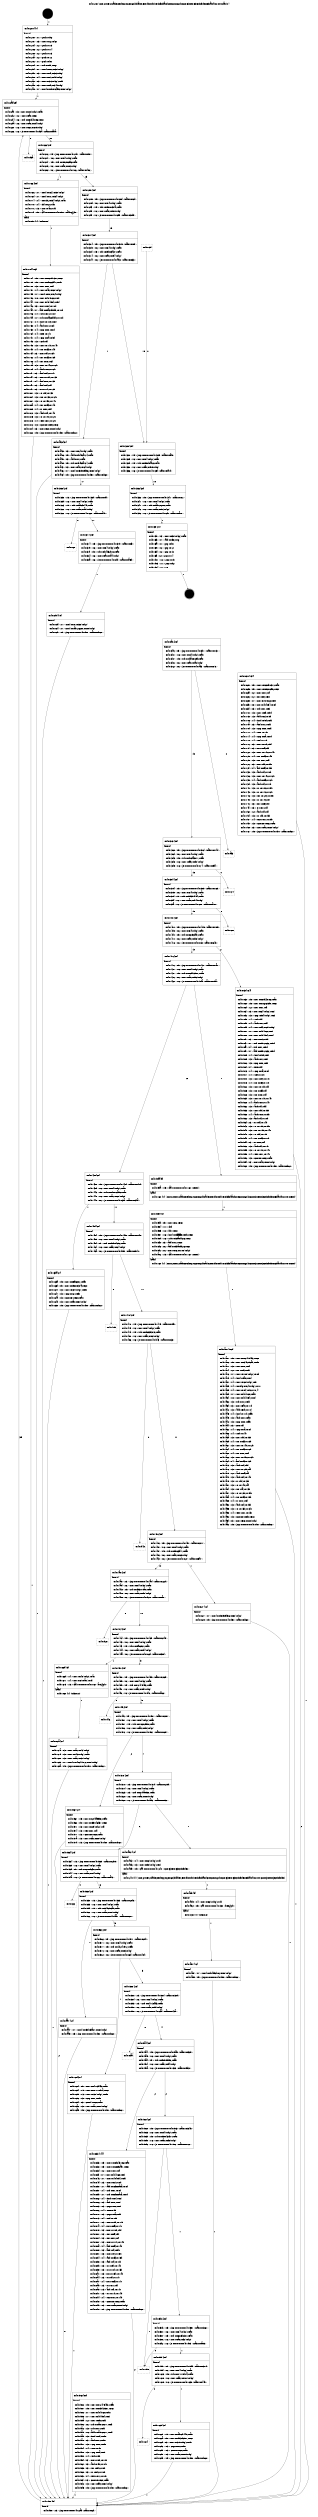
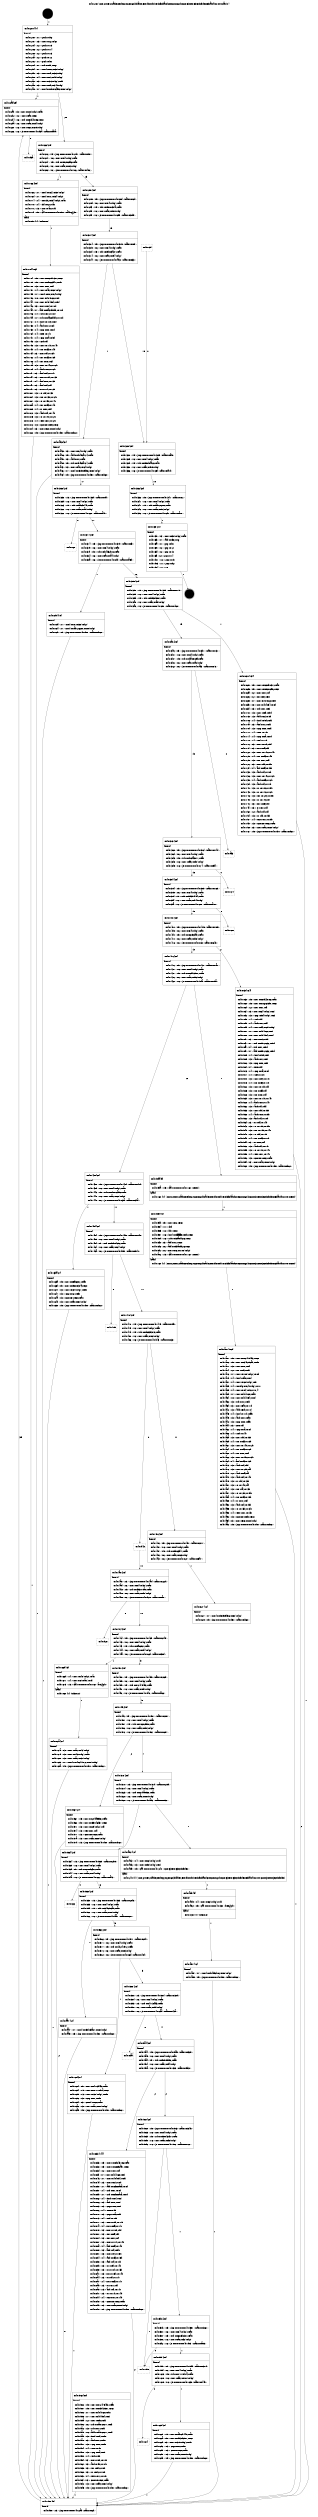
edge "0x4012af [29]" -> "0x4012cc [28]": now "0x401280 [47]" -> "0x4012cc [28]"
node "0x401390 [28]": added
edge "0x40148c [28]" -> "0x4014a8 [28]": now "0x401b43" -> "0x4014a8 [28]"
node "0x401d46": removed
edge "0x401827 [12]" -> "0x401de0 [5]": removed, label "1"
